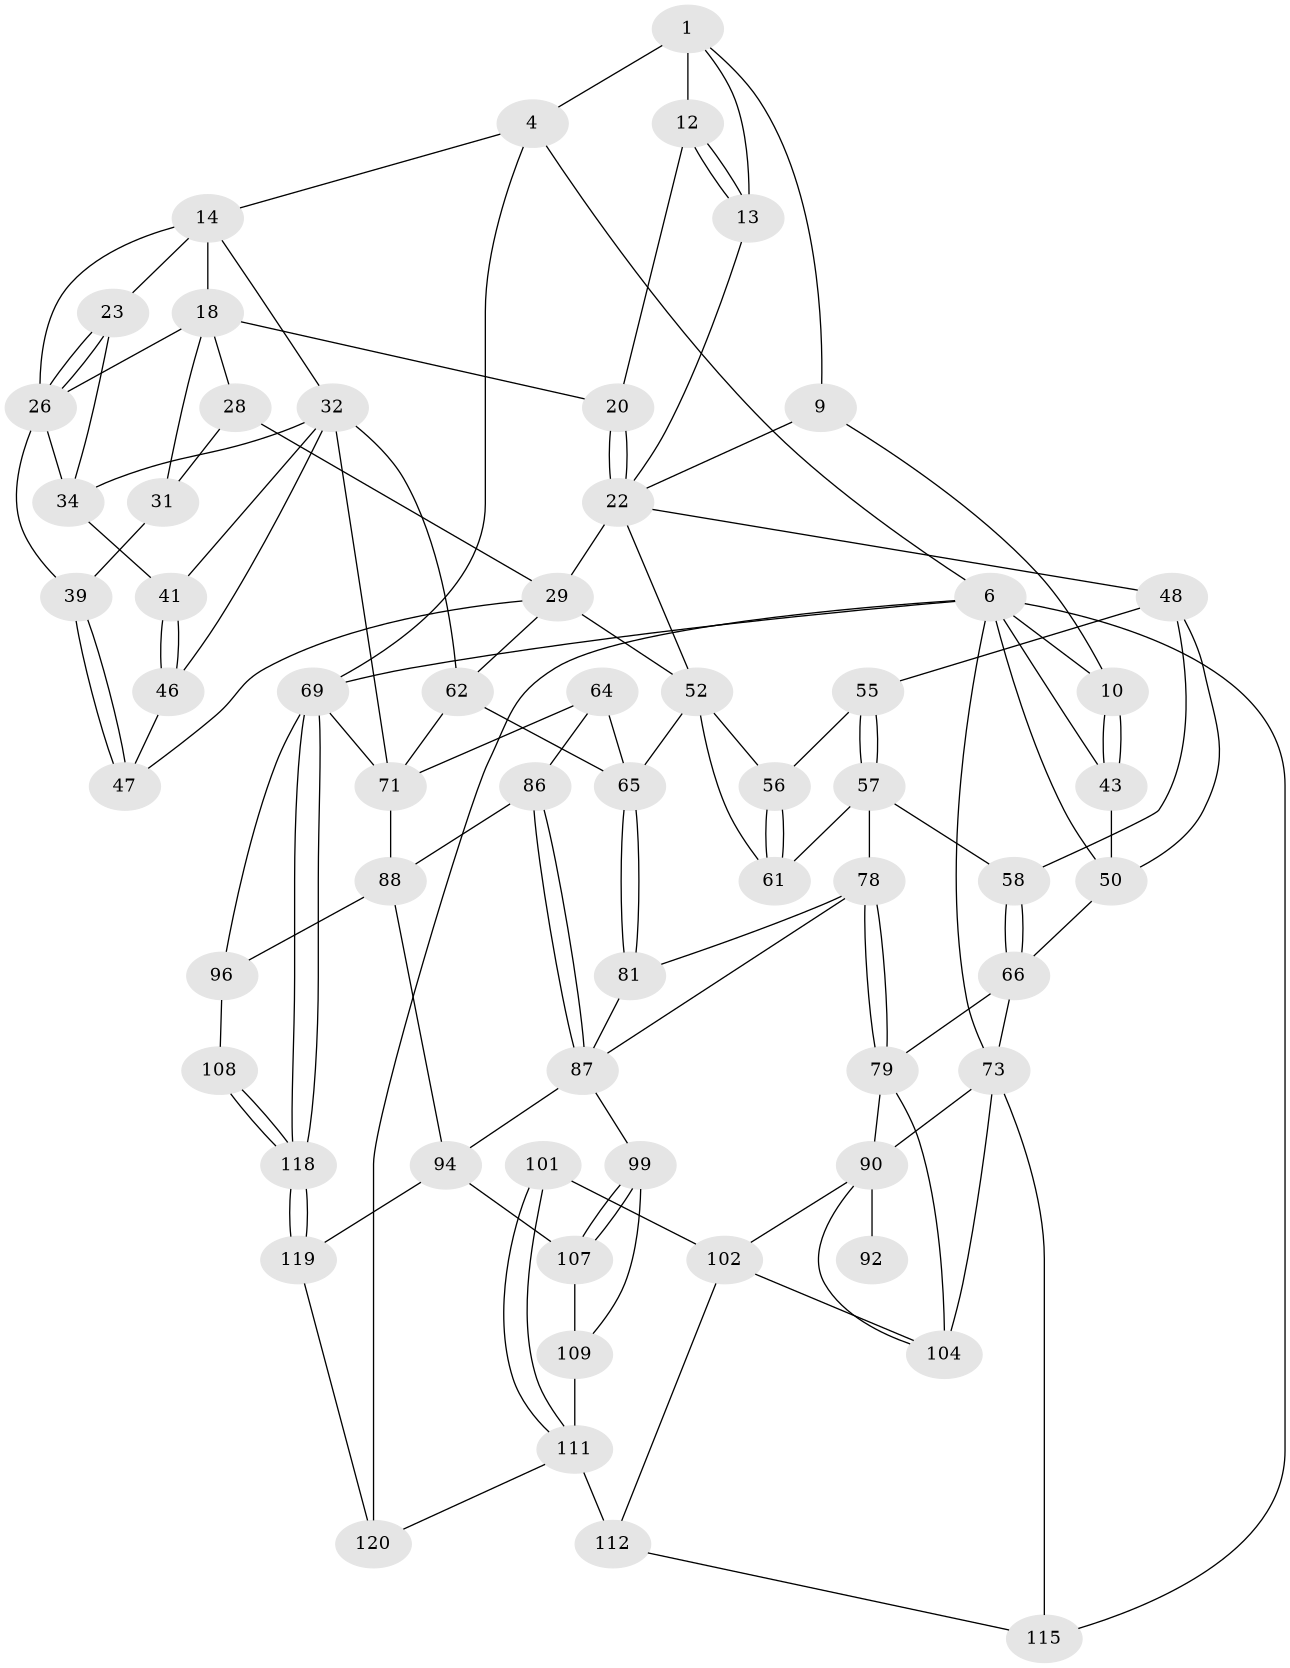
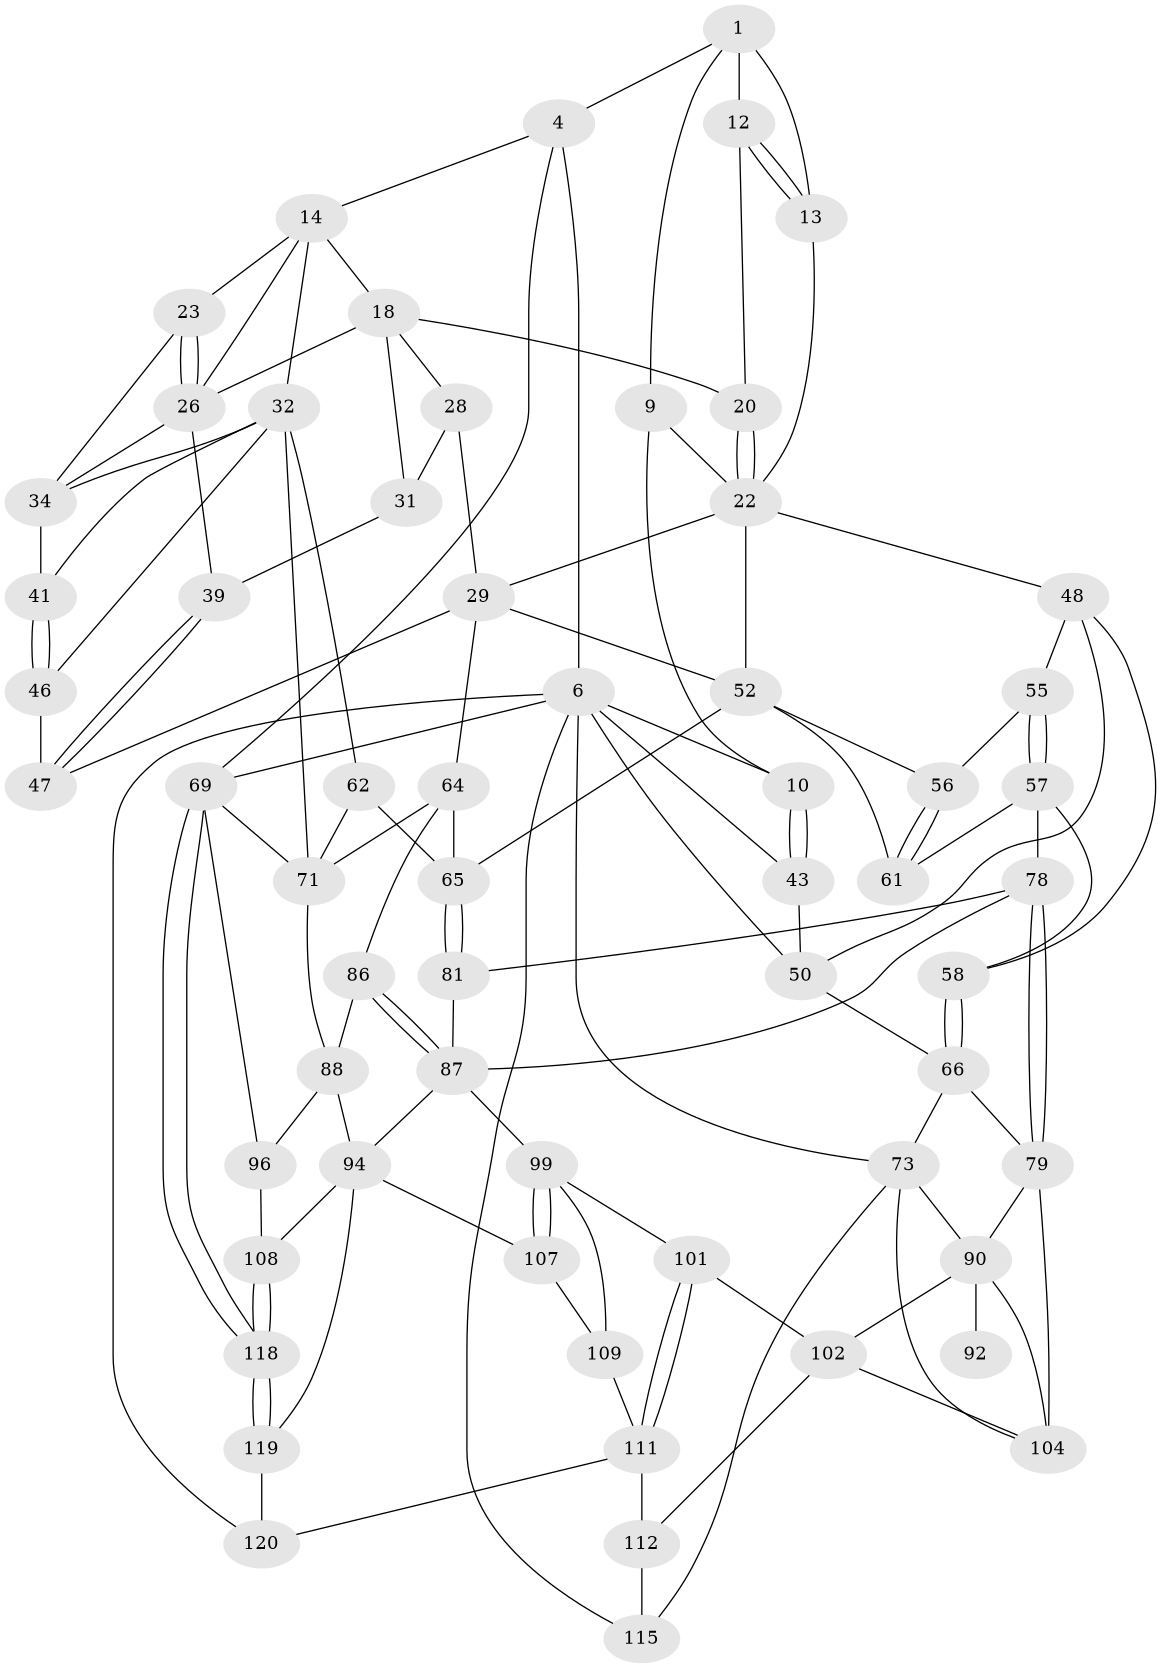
edge "29" -- "62": now "29" -- "64"
edge "99" -- "101": added
edge "94" -- "108": added
